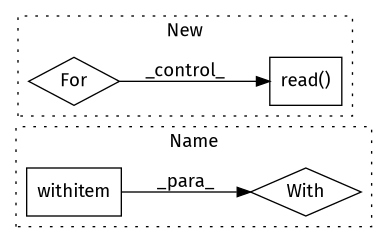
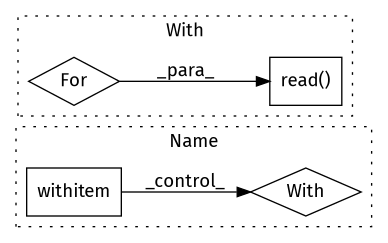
cluster "New": label "New" -> "With"
edge "For" -> "read()": label "_control_" -> "_para_"
edge "withitem" -> "With": label "_para_" -> "_control_"
